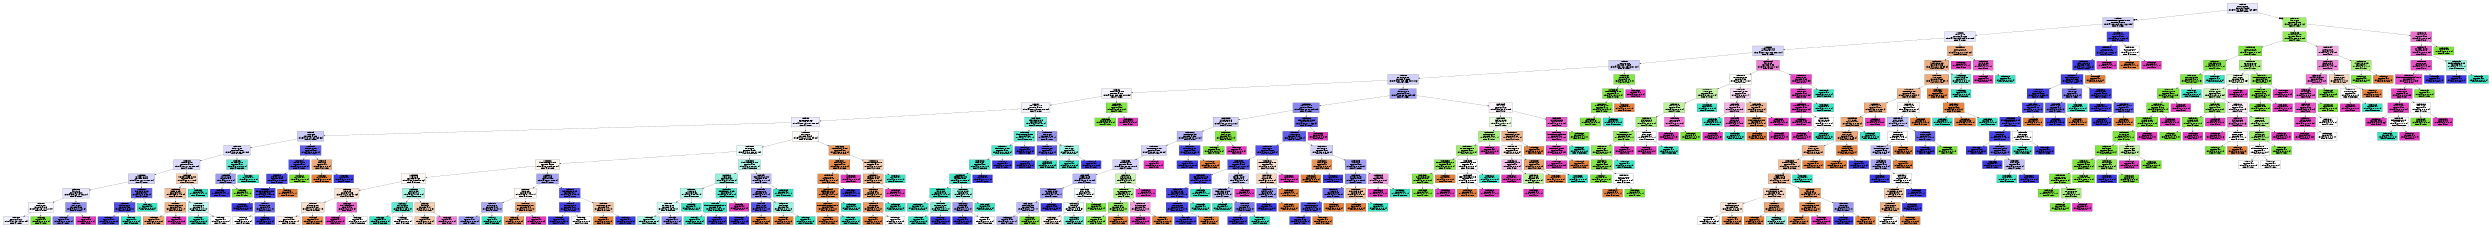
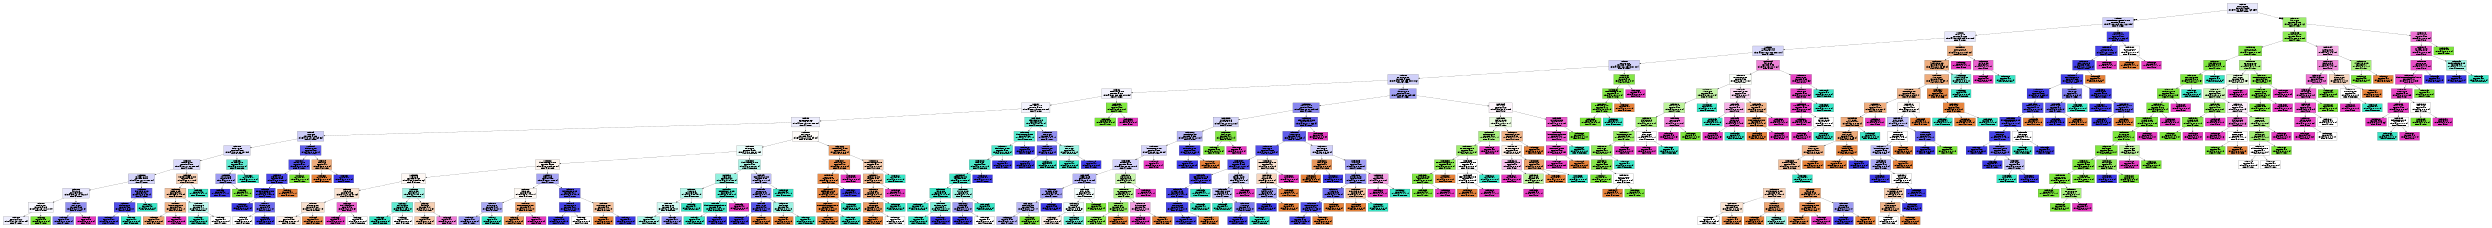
node "node #319": removed
